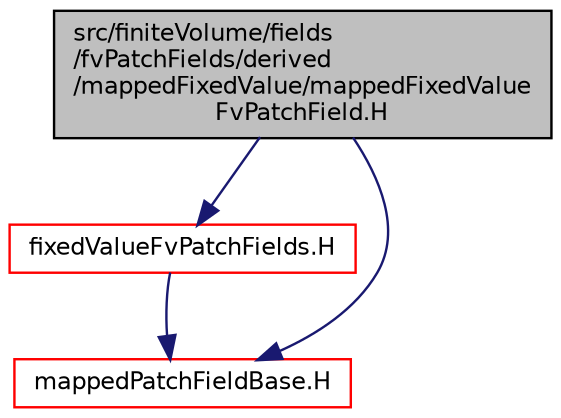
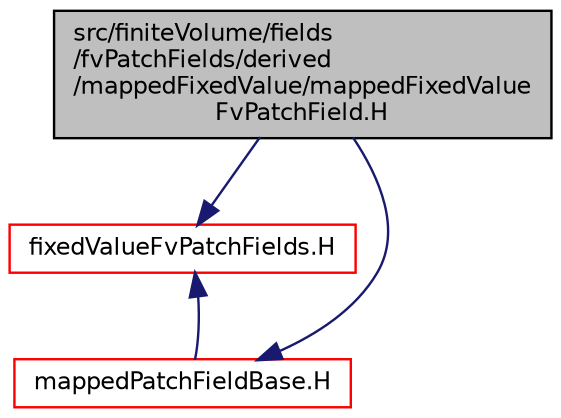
edge "fixedValueFvPatchFields.H" -> "mappedPatchFieldBase.H": reversed
